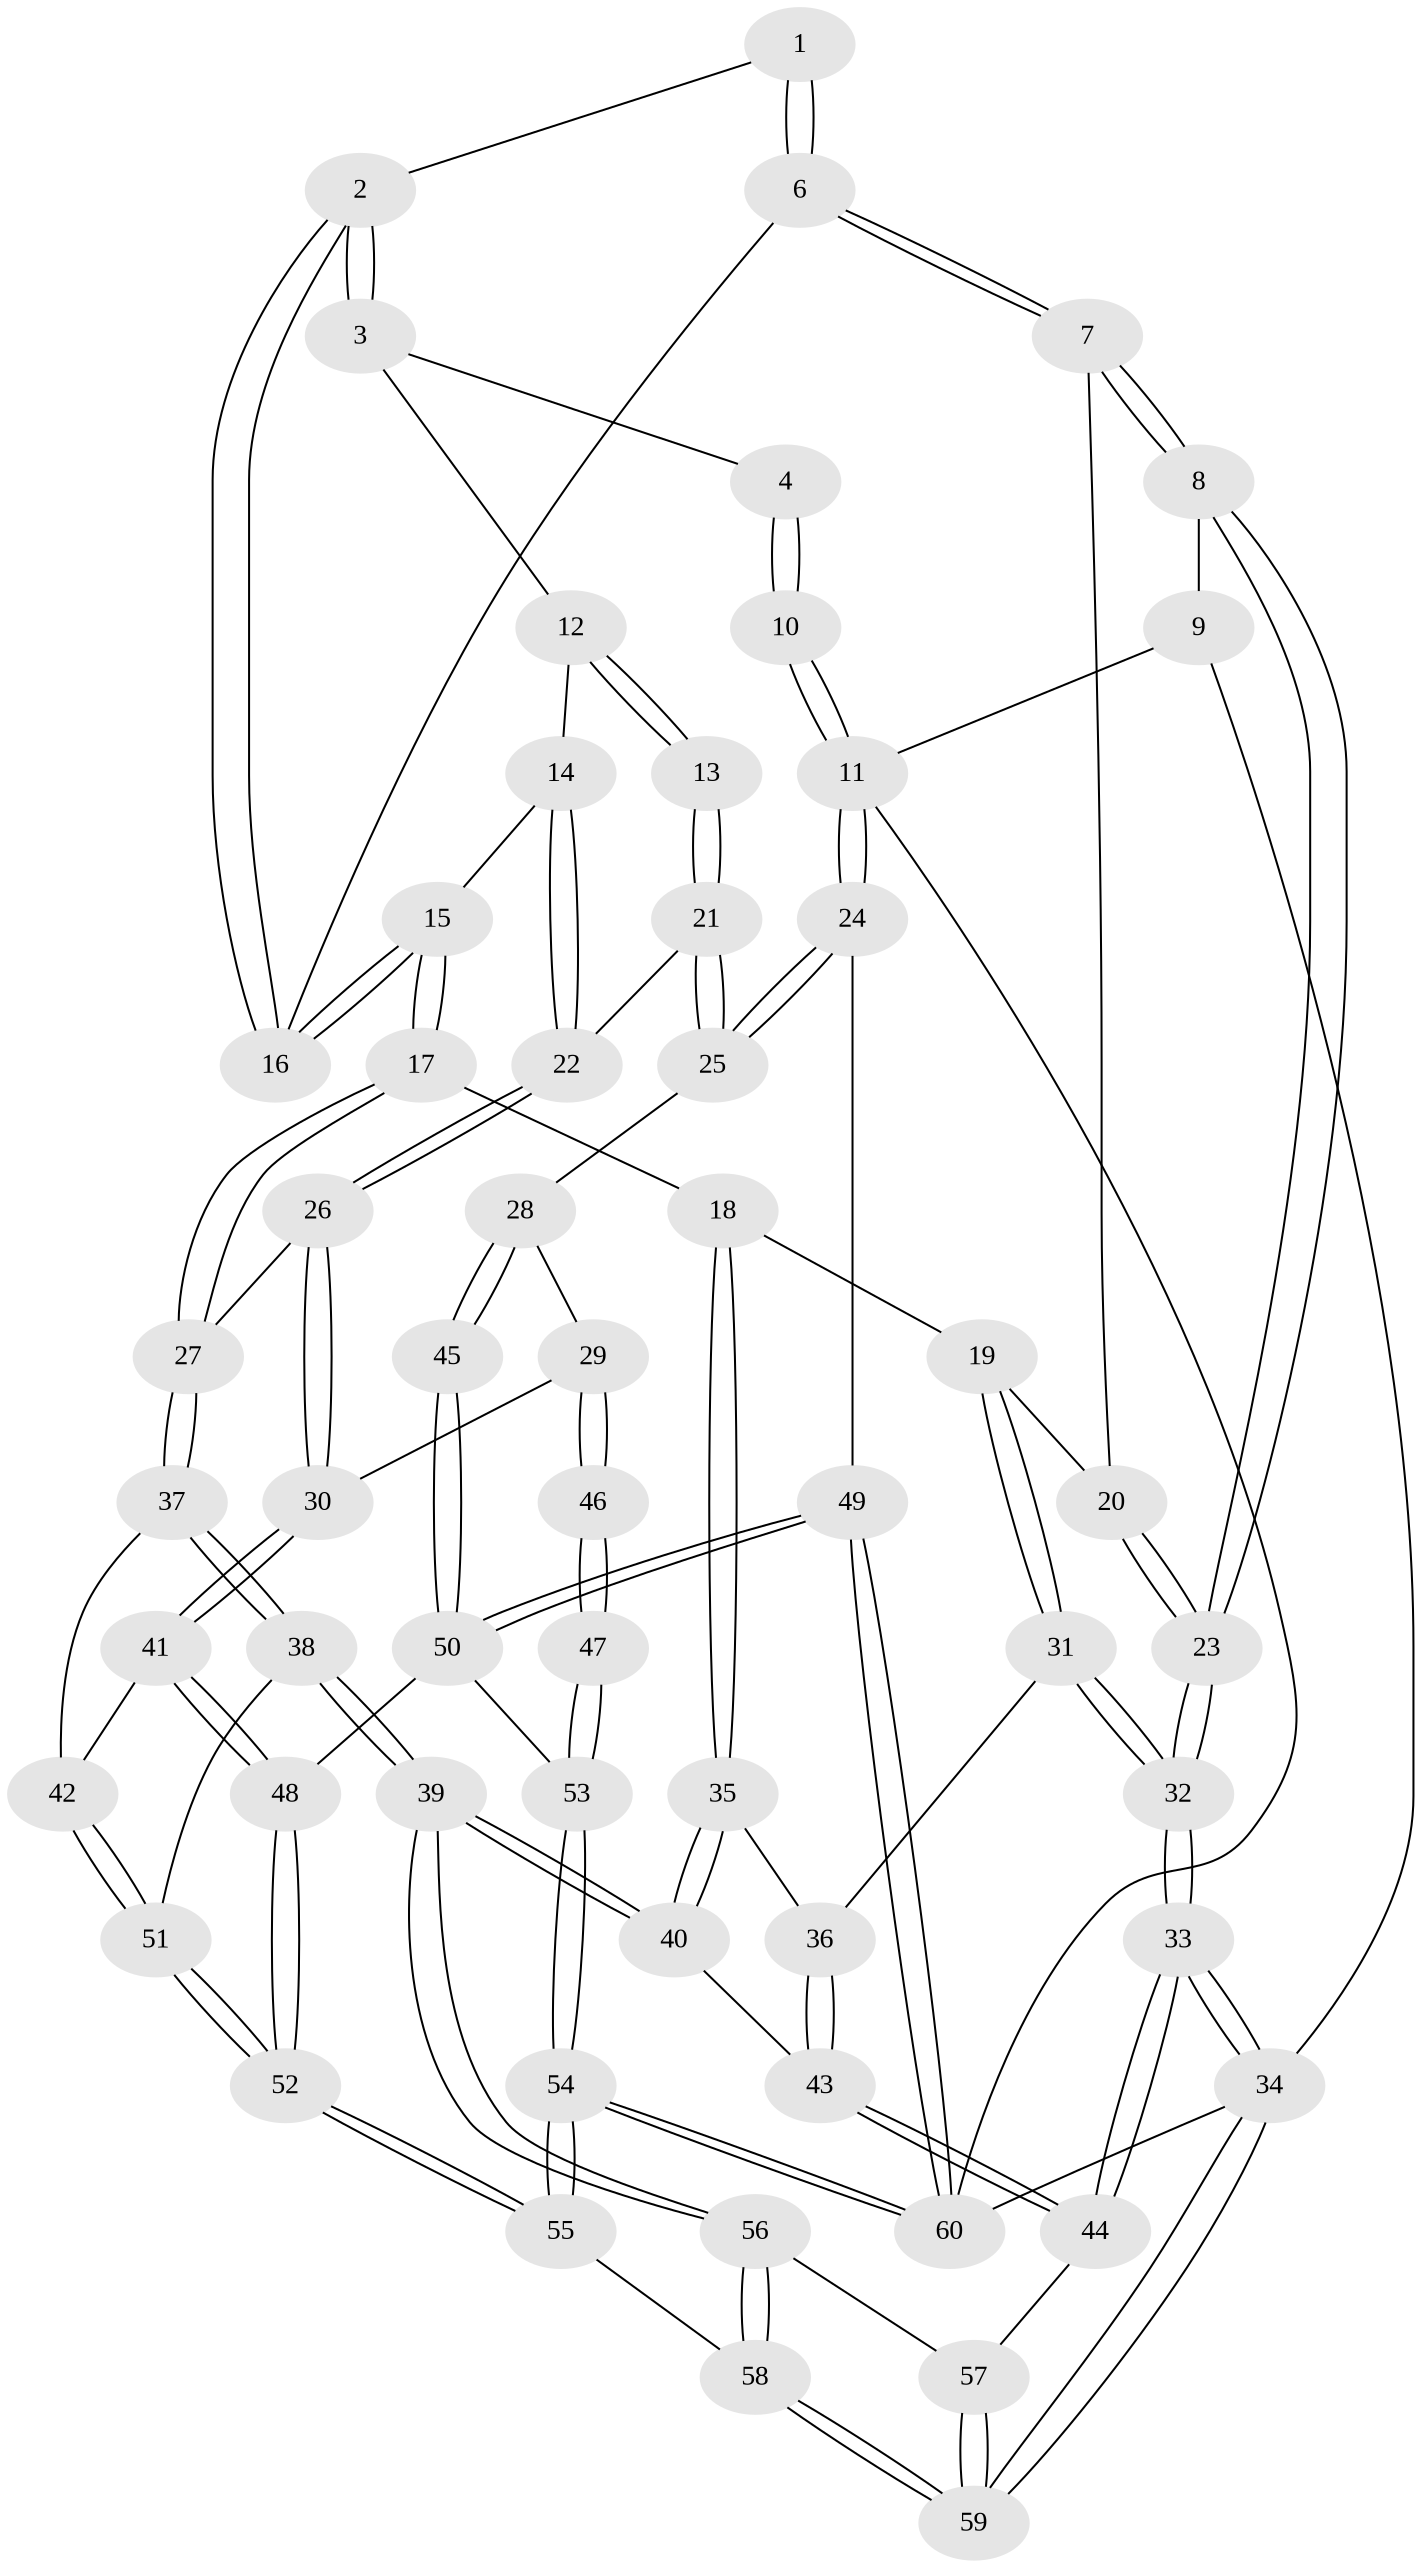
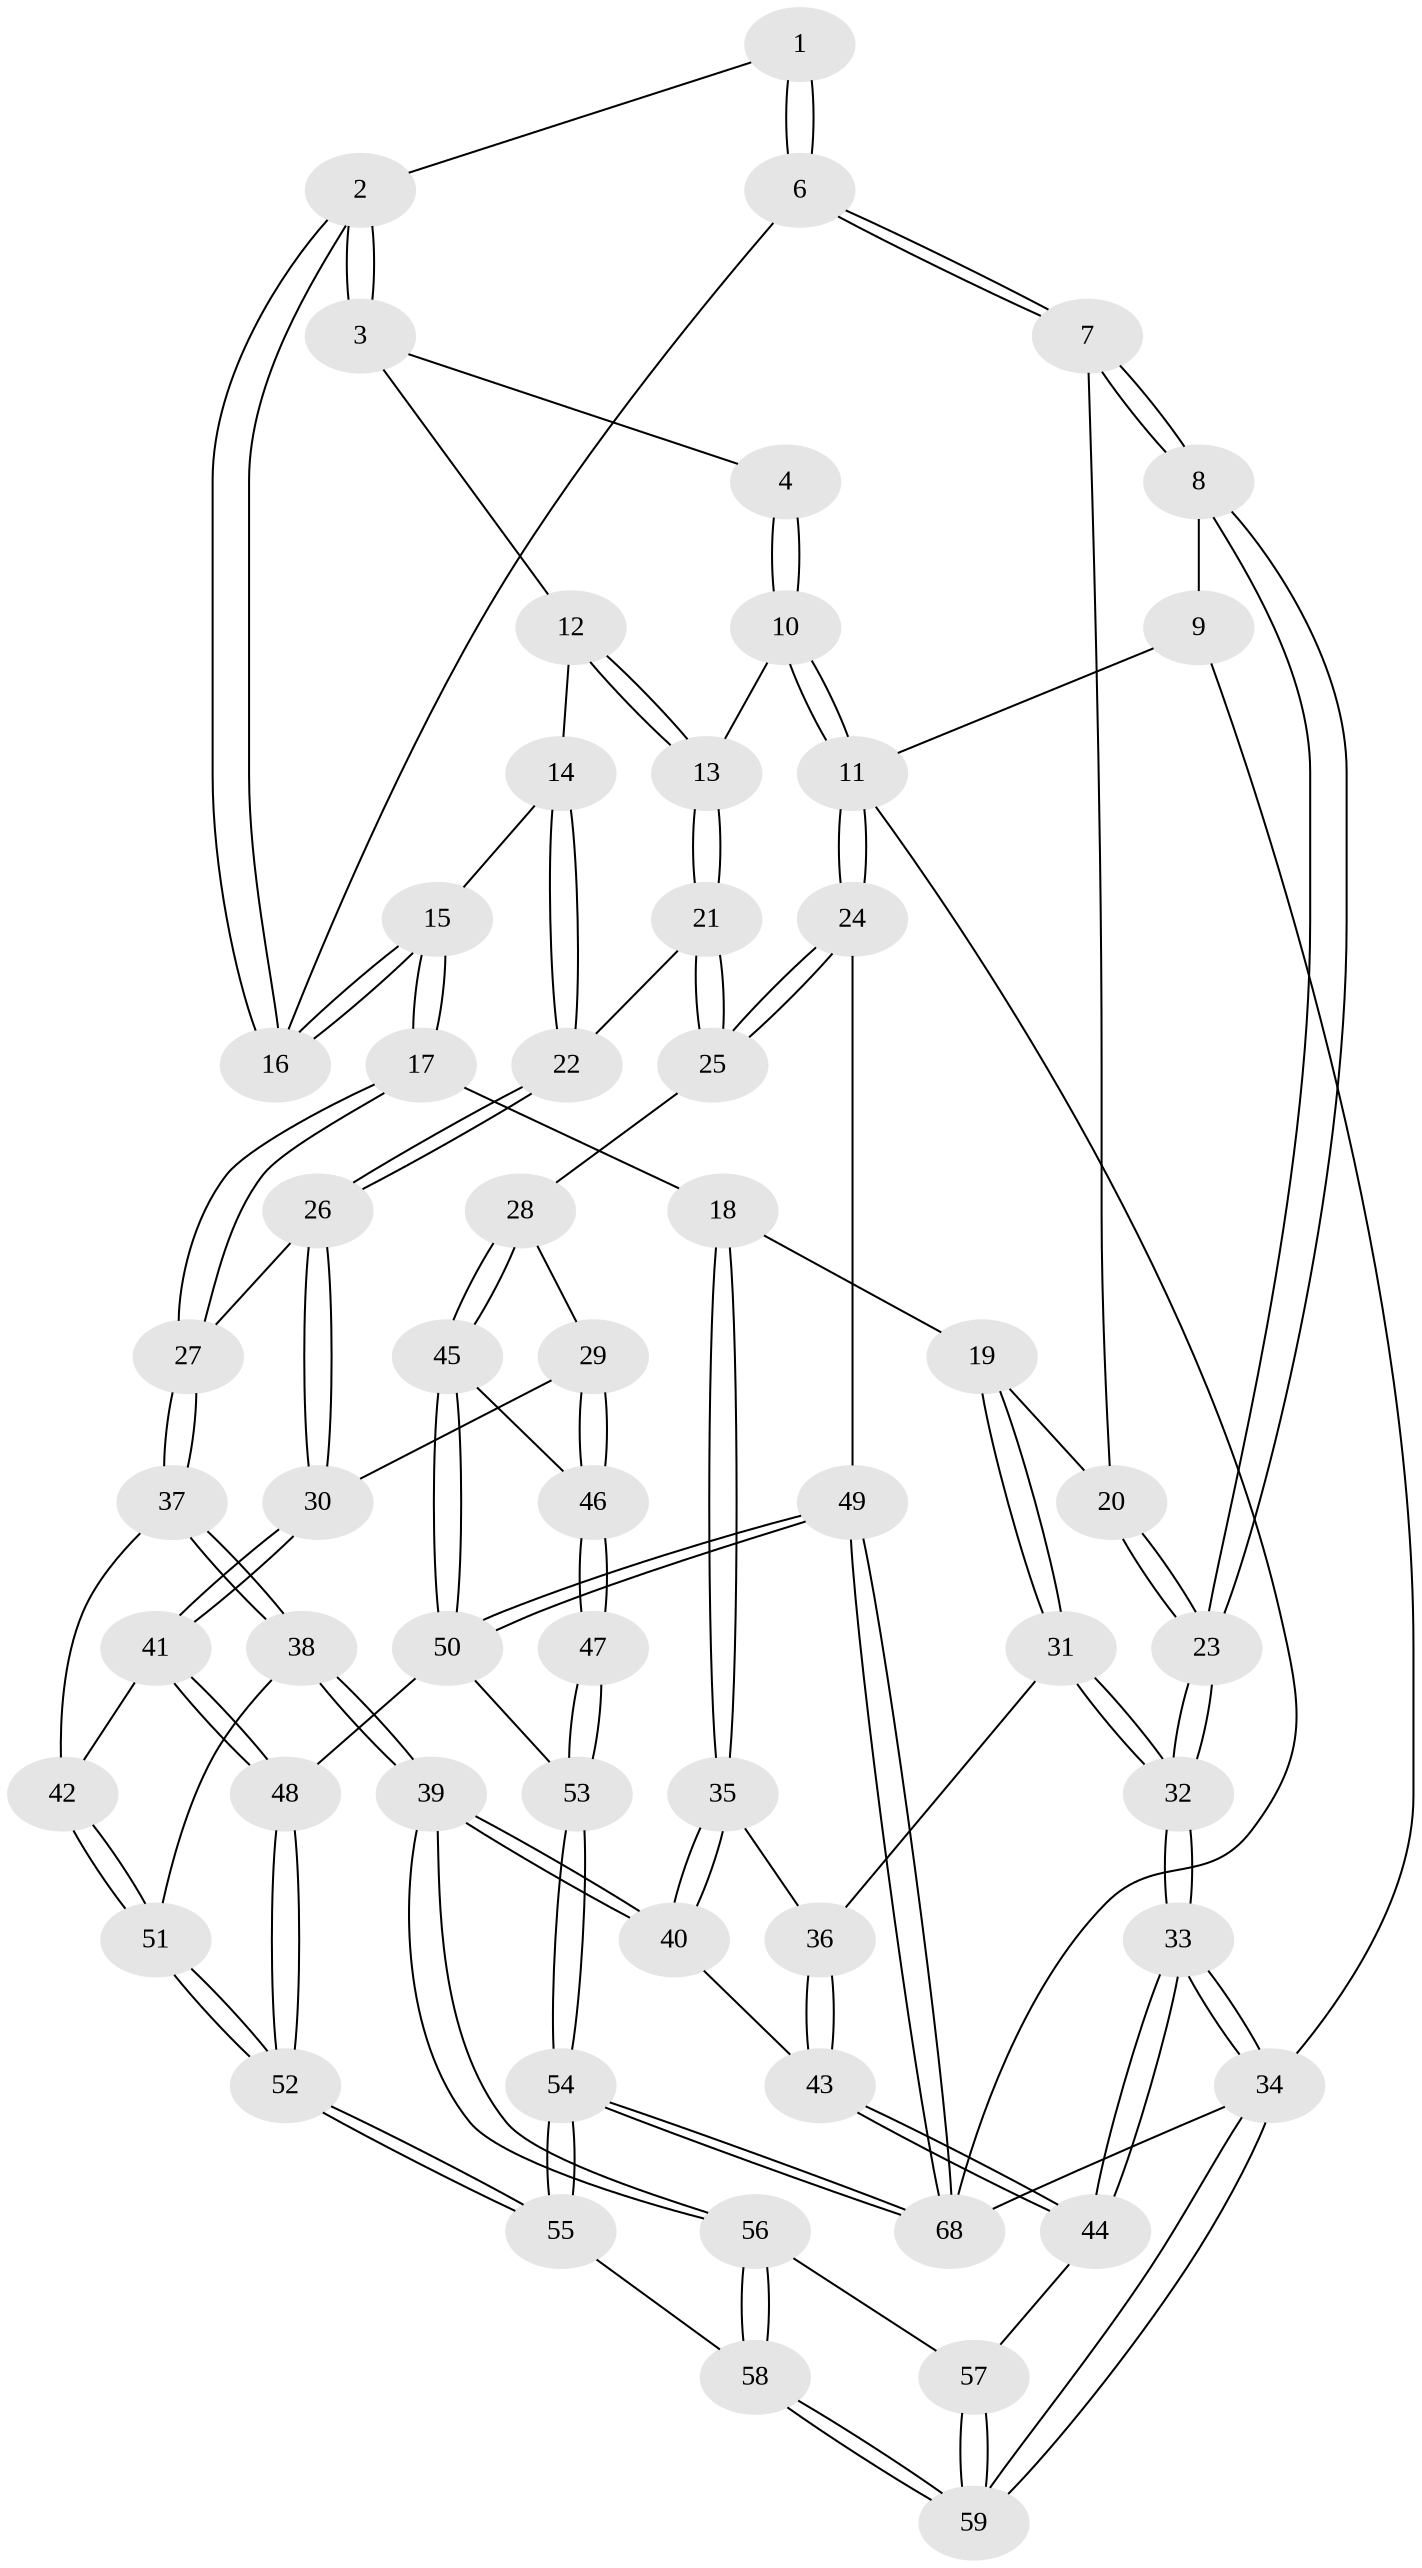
edge "10" -- "13": added
edge "45" -- "46": added
node "60": label "60" -> "68"
